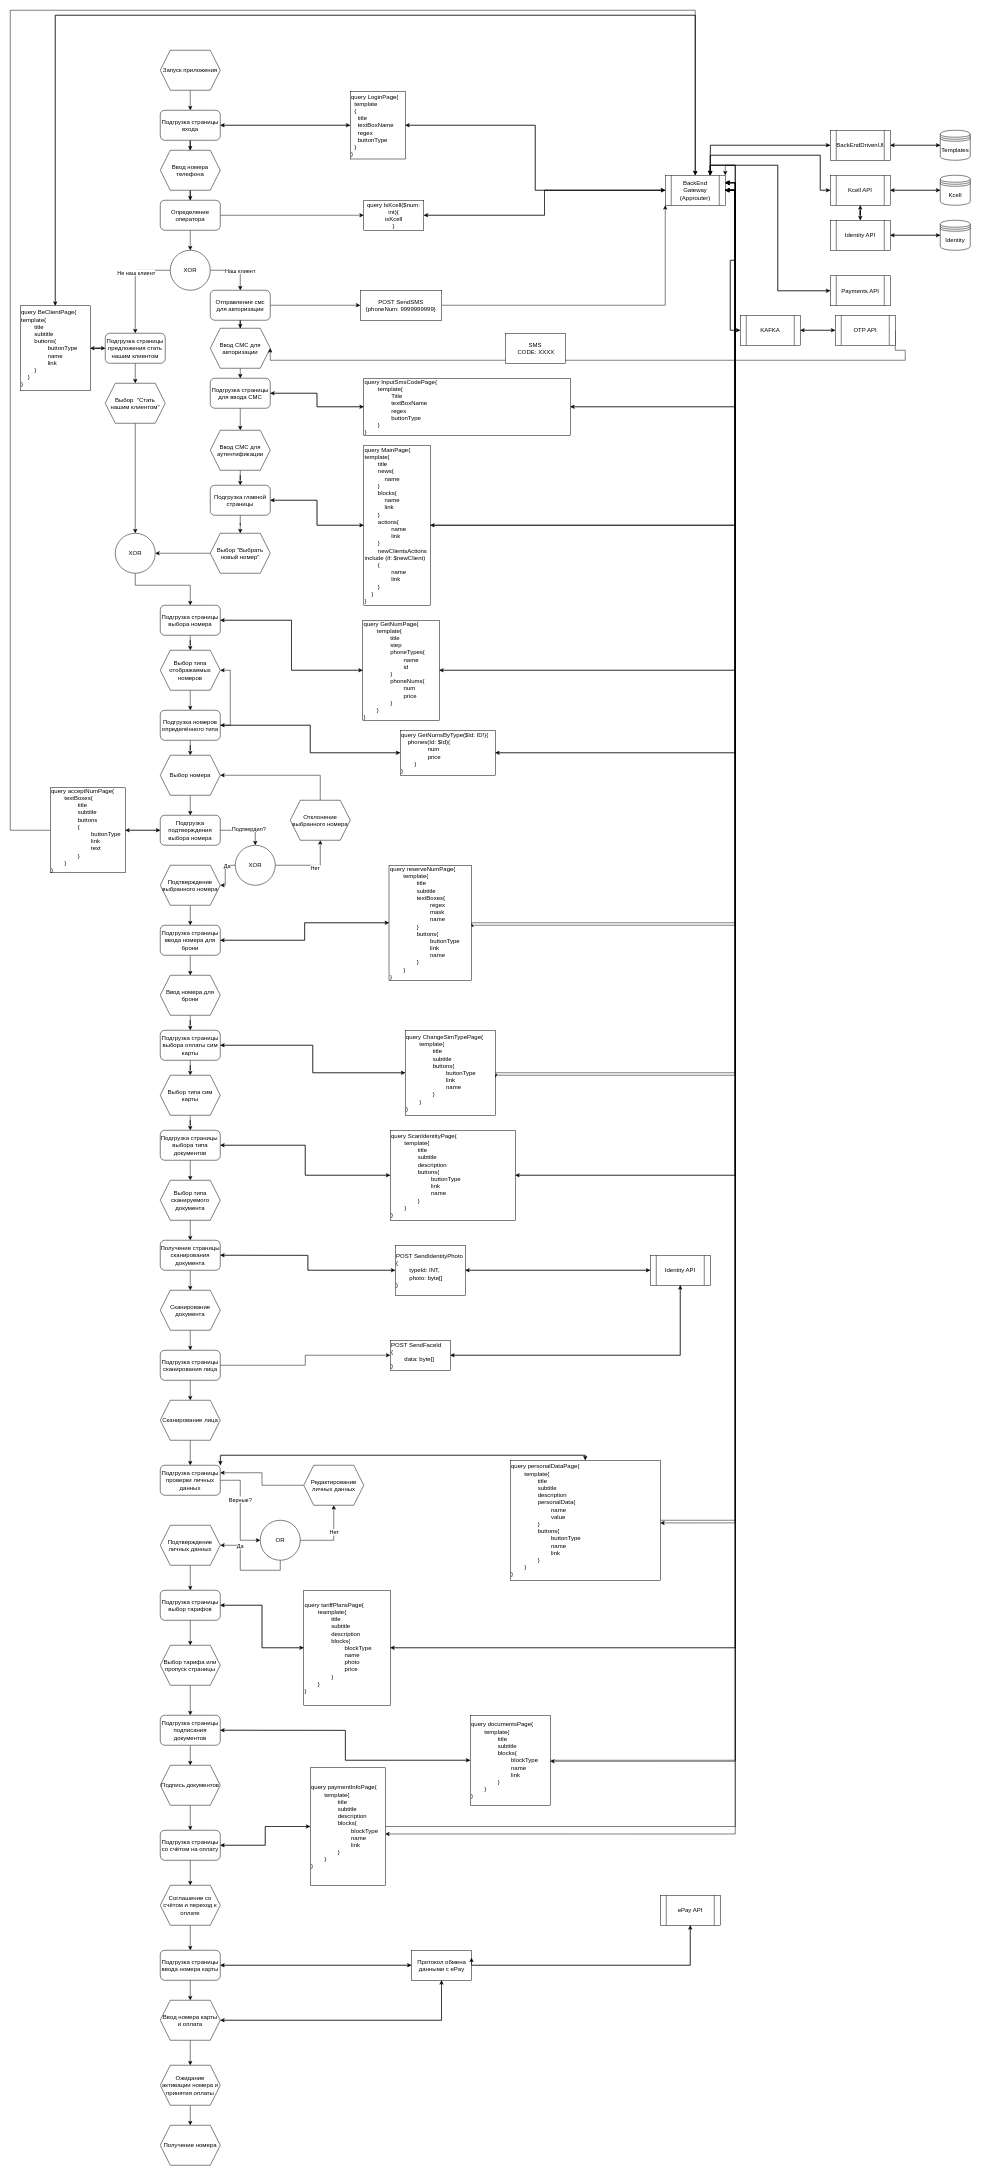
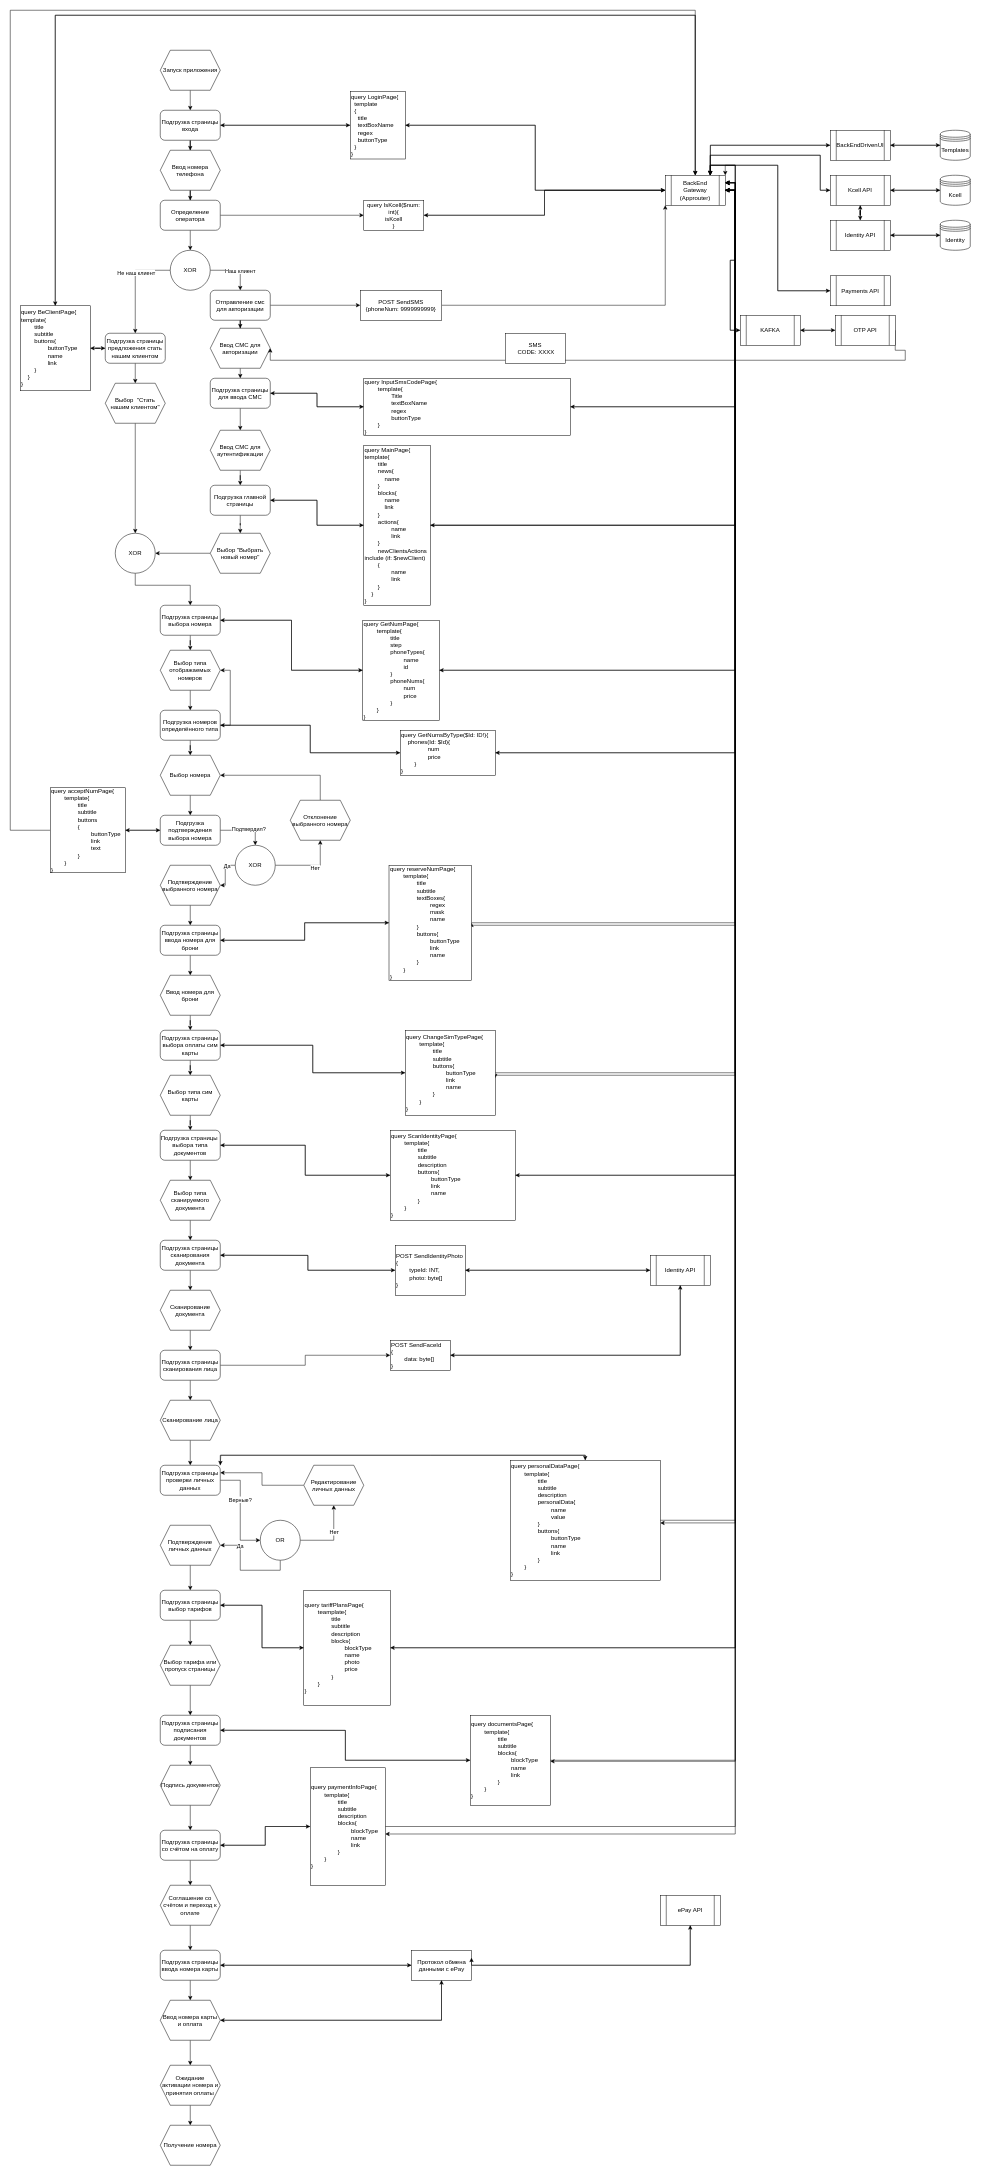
node "query acceptNumPage{ textBoxes{ title subtitle buttons { buttonType link text } } }": label "query acceptNumPage{ textBoxes{ title subtitle buttons { buttonType link text } } }" -> "query acceptNumPage{ template{ title subtitle buttons { buttonType link text } } }"
node "Получение страницы сканирования документа": label "Получение страницы сканирования документа" -> "Подгрузка страницы сканирования документа"
